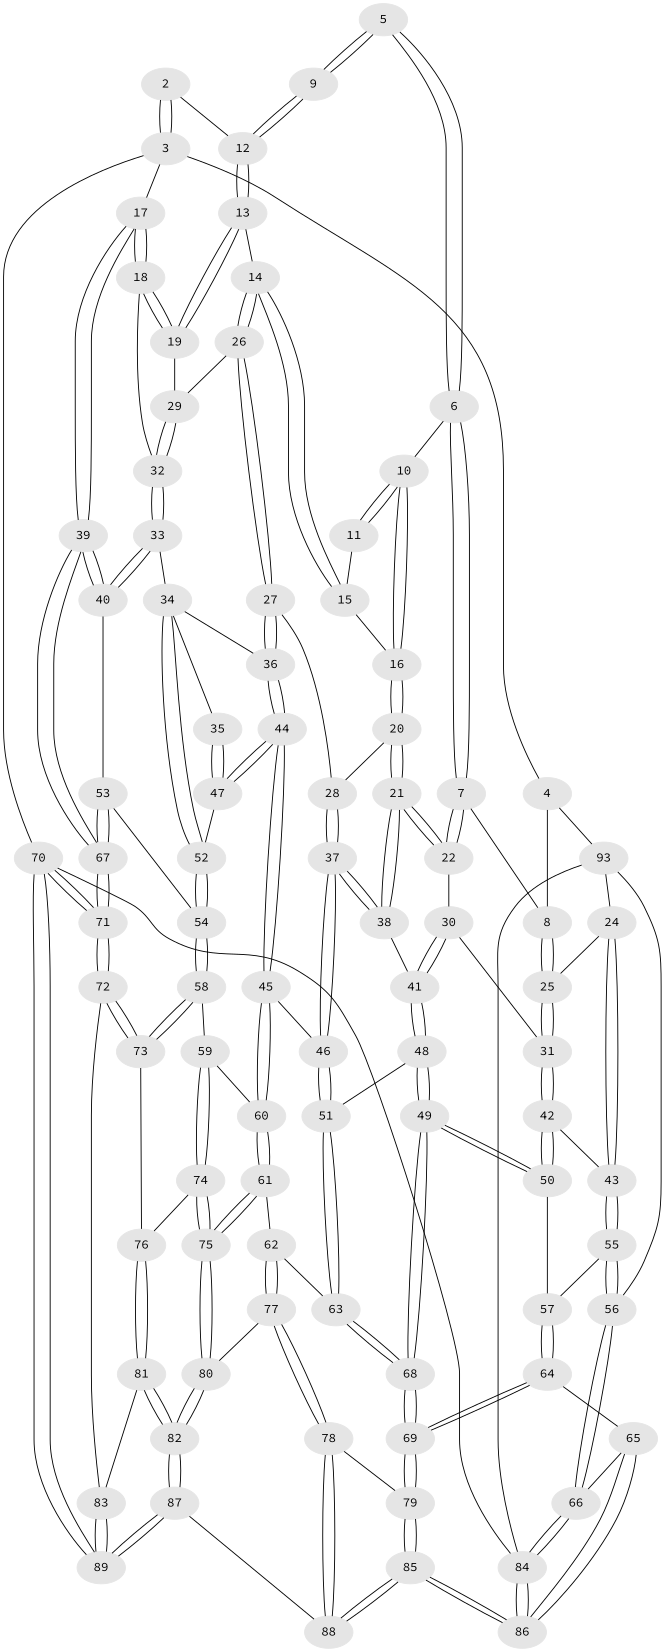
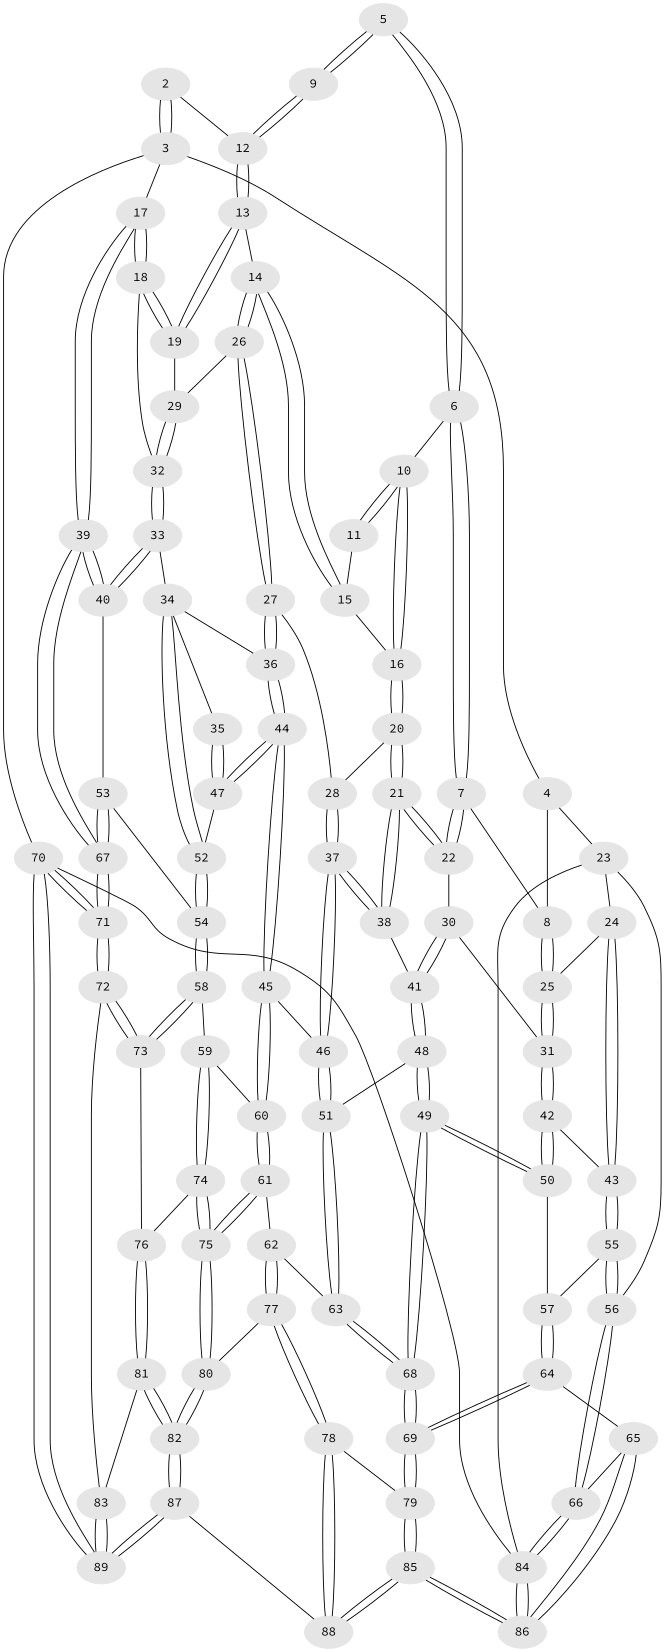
node "93": label "93" -> "23"
